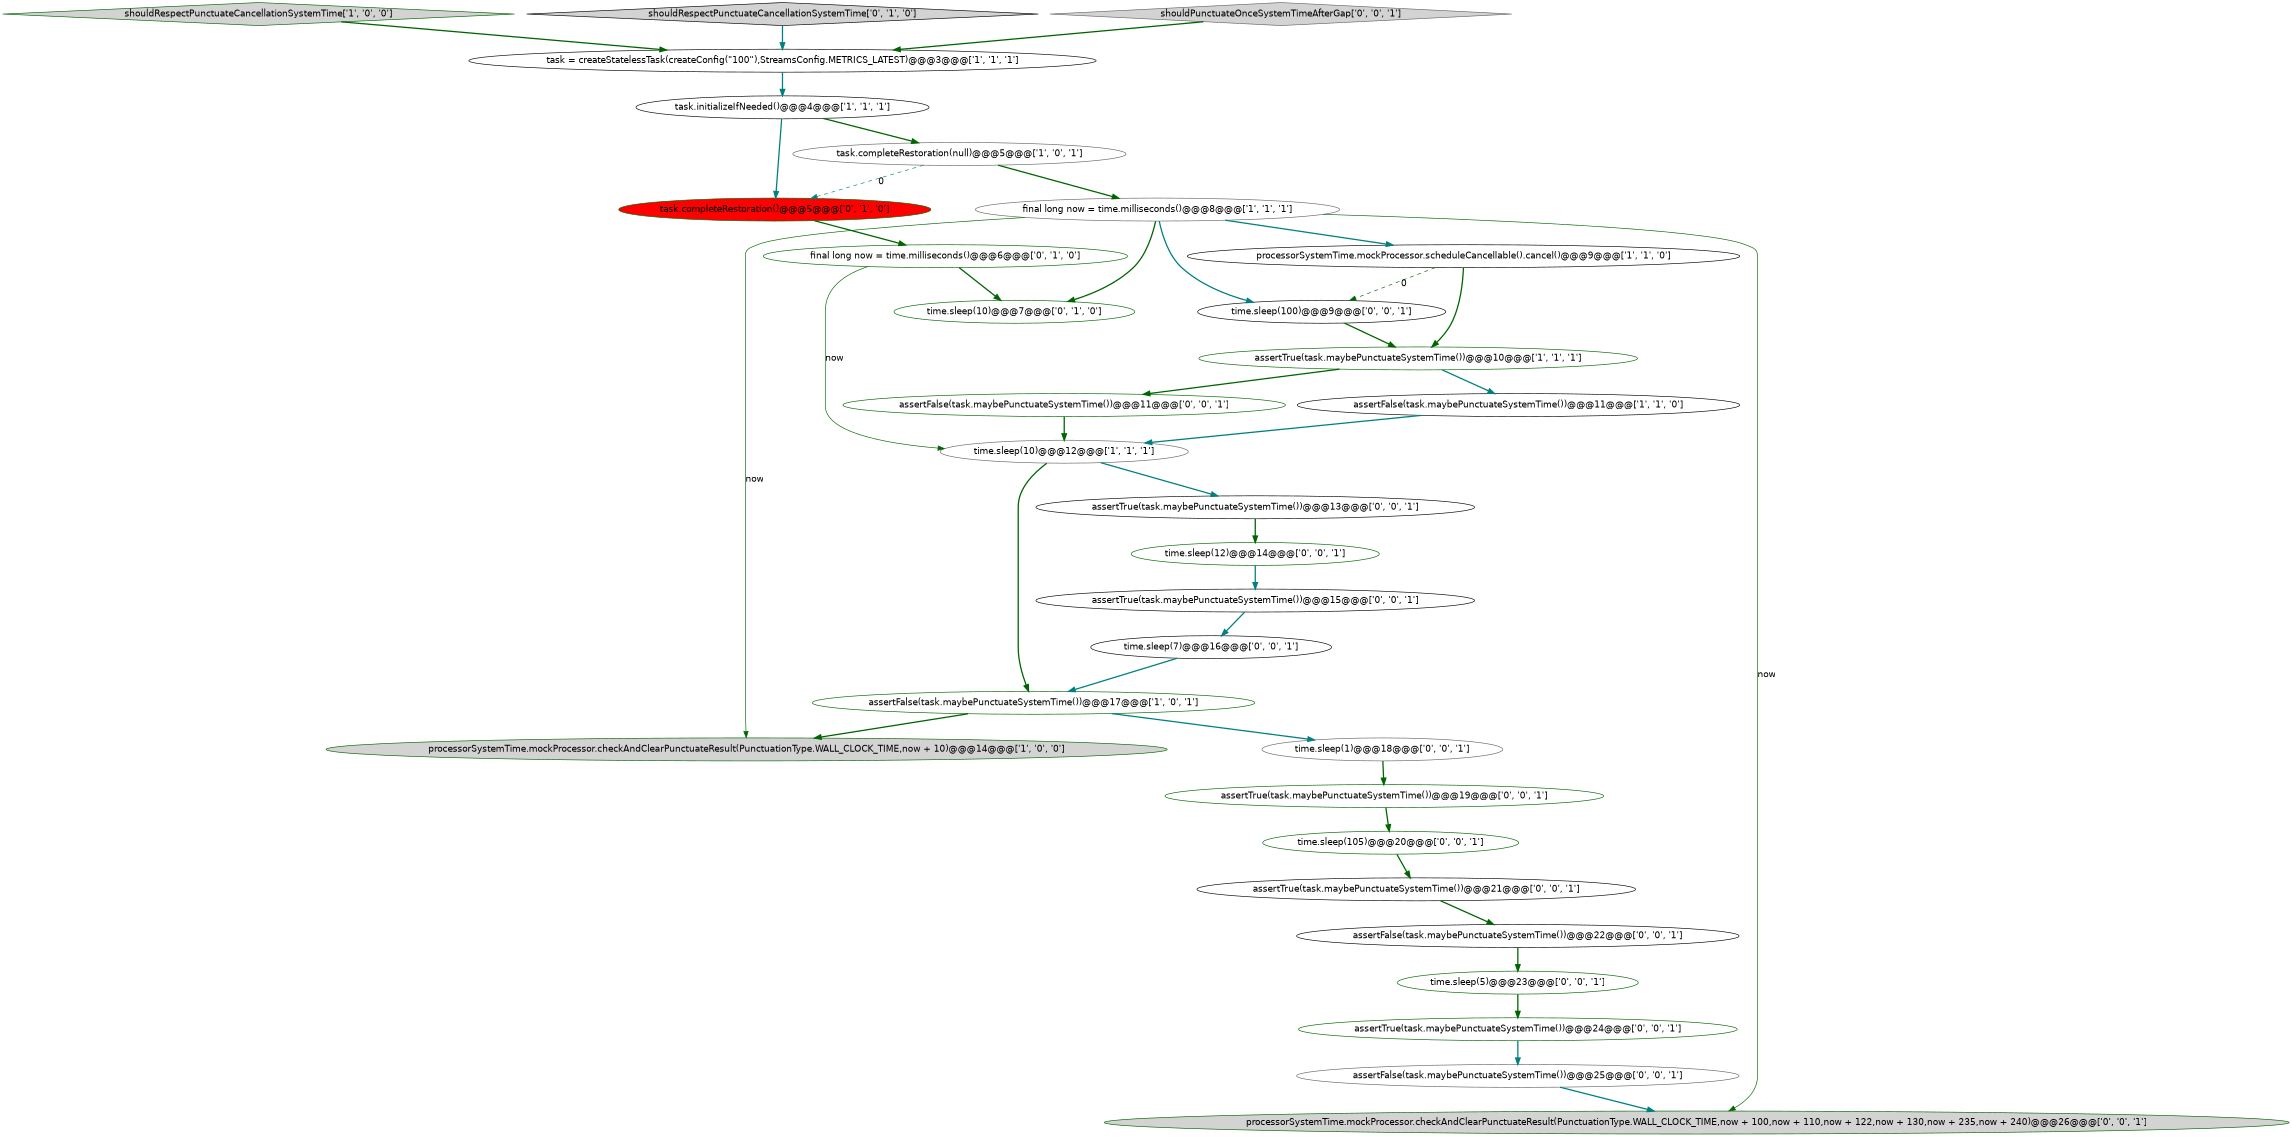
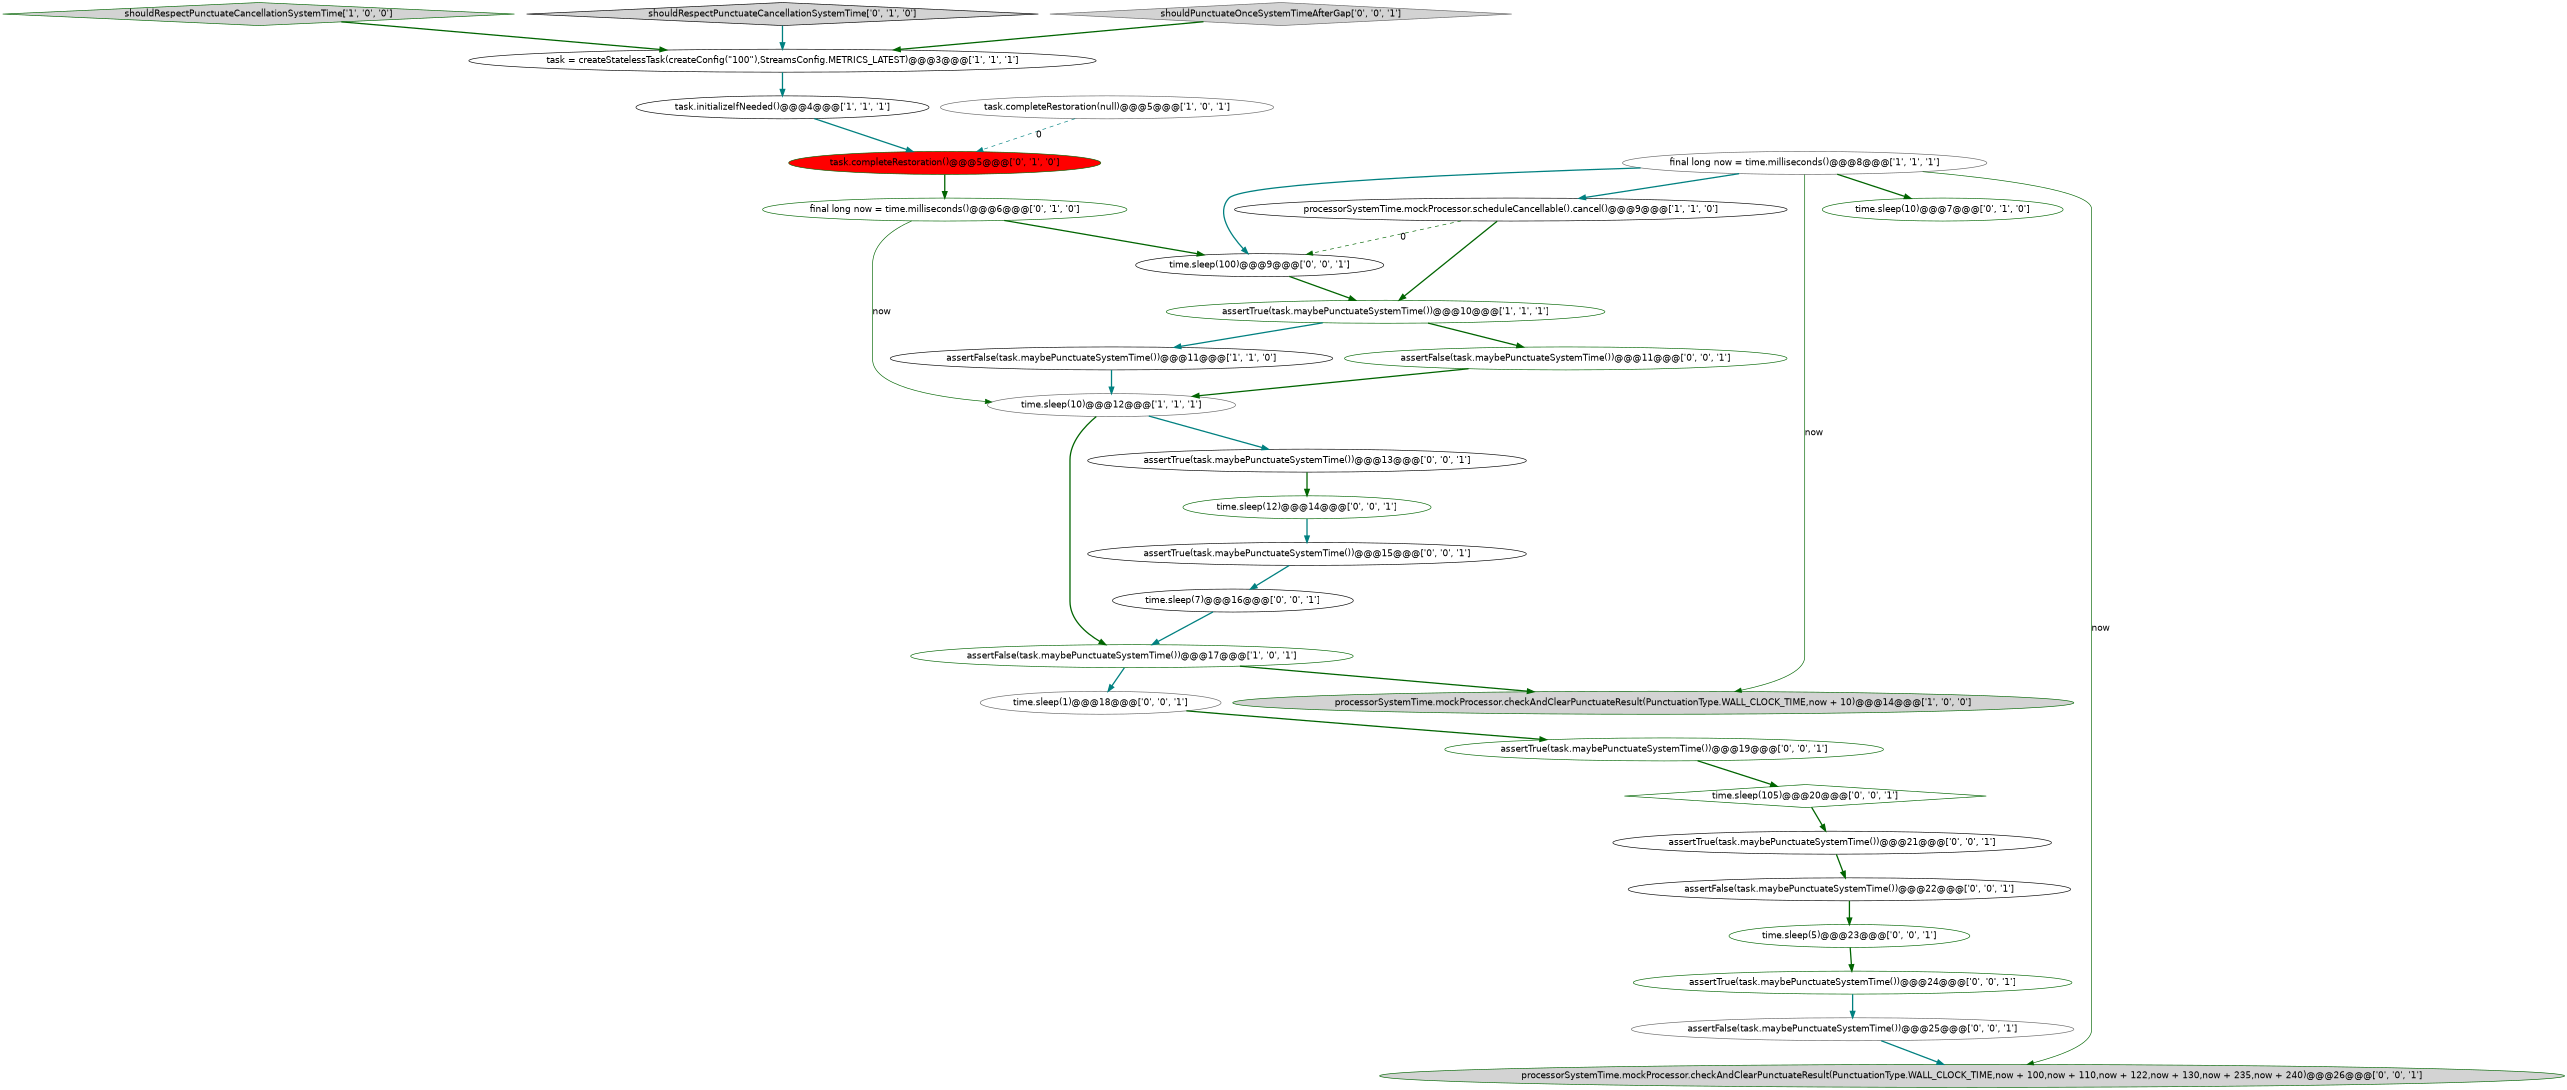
edge "task.initializeIfNeeded()@@@4@@@['1', '1', '1']" -> "task.completeRestoration(null)@@@5@@@['1', '0', '1']": removed
edge "task.completeRestoration(null)@@@5@@@['1', '0', '1']" -> "final long now = time.milliseconds()@@@8@@@['1', '1', '1']": removed
edge "final long now = time.milliseconds()@@@6@@@['0', '1', '0']" -> "time.sleep(10)@@@7@@@['0', '1', '0']": now "final long now = time.milliseconds()@@@6@@@['0', '1', '0']" -> "time.sleep(100)@@@9@@@['0', '0', '1']"
node "time.sleep(105)@@@20@@@['0', '0', '1']": shape ellipse -> diamond
